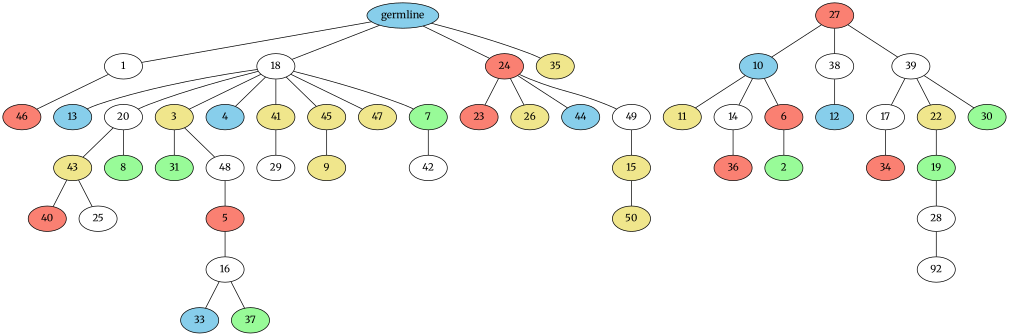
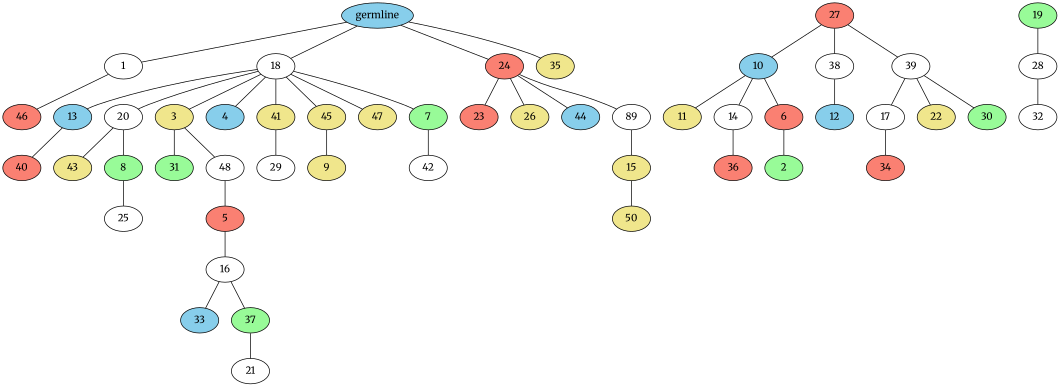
node "49": label "49" -> "89"
edge "22" -- "19": removed
edge "43" -- "40": now "13" -- "40"
edge "43" -- "25": now "8" -- "25"
node "92": label "92" -> "32"
node "21": added
